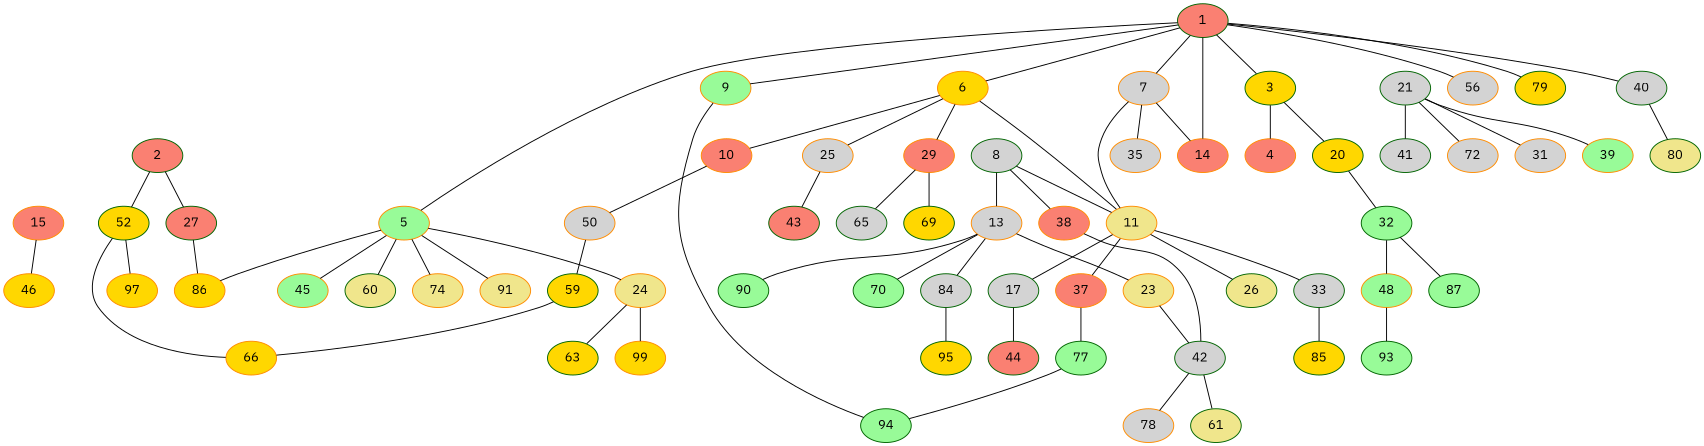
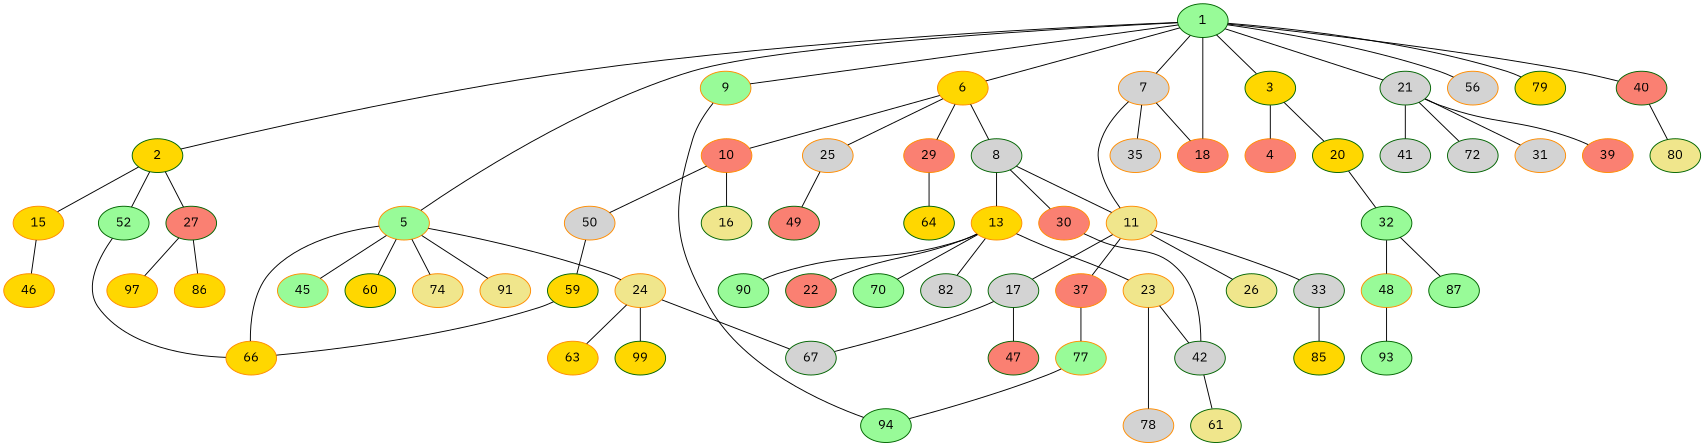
node "1": fillcolor salmon -> palegreen
edge "1" -- "21": added
edge "1" -- "2": added
node "40": fillcolor lightgrey -> salmon
edge "6" -- "11": now "6" -- "8"
node "2": fillcolor salmon -> gold
node "14": label "14" -> "18"
node "72": color darkorange -> darkgreen
node "39": fillcolor palegreen -> salmon
edge "2" -- "15": added
node "15": fillcolor salmon -> gold
node "52": fillcolor gold -> palegreen
node "16": added
node "43": label "43" -> "49"
node "65": removed
node "69": label "69" -> "64"
node "13": fillcolor lightgrey -> gold
node "38": label "38" -> "30"
edge "5" -- "86": now "5" -- "66"
edge "52" -- "97": now "27" -- "97"
node "60": fillcolor khaki -> gold
node "22": added
node "84": label "84" -> "82"
node "63": color darkgreen -> darkorange
node "99": color darkorange -> darkgreen
node "67": added
node "95": removed
node "44": label "44" -> "47"
node "77": color darkgreen -> darkorange
edge "42" -- "78": now "23" -- "78"
